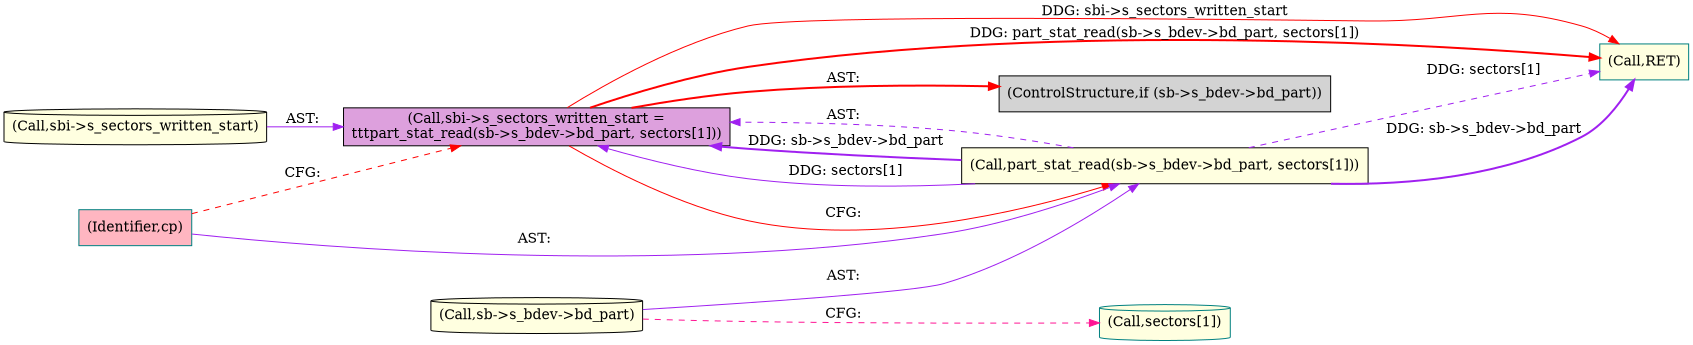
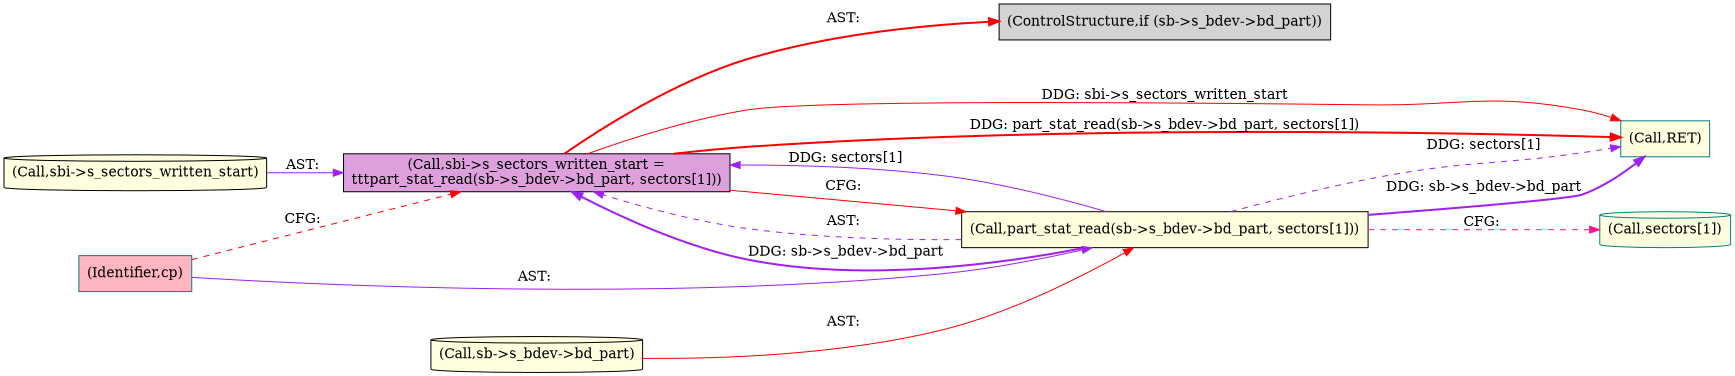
edge "(Call,sb->s_bdev->bd_part)" -> "(Call,part_stat_read(sb->s_bdev->bd_part, sectors[1]))": color purple -> red
edge "(Call,sb->s_bdev->bd_part)" -> "(Call,sectors[1])": now "(Call,part_stat_read(sb->s_bdev->bd_part, sectors[1]))" -> "(Call,sectors[1])"
